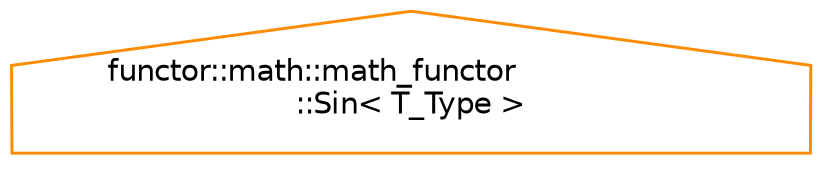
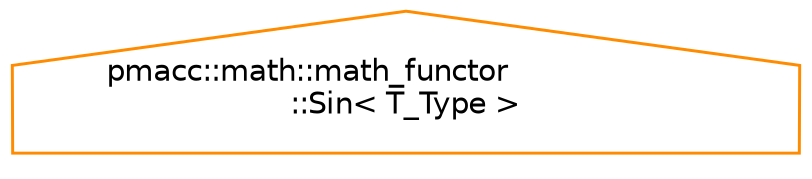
node "functor::math::math_functor ::Sin< T_Type >": label "functor::math::math_functor ::Sin< T_Type >" -> "pmacc::math::math_functor ::Sin< T_Type >"
